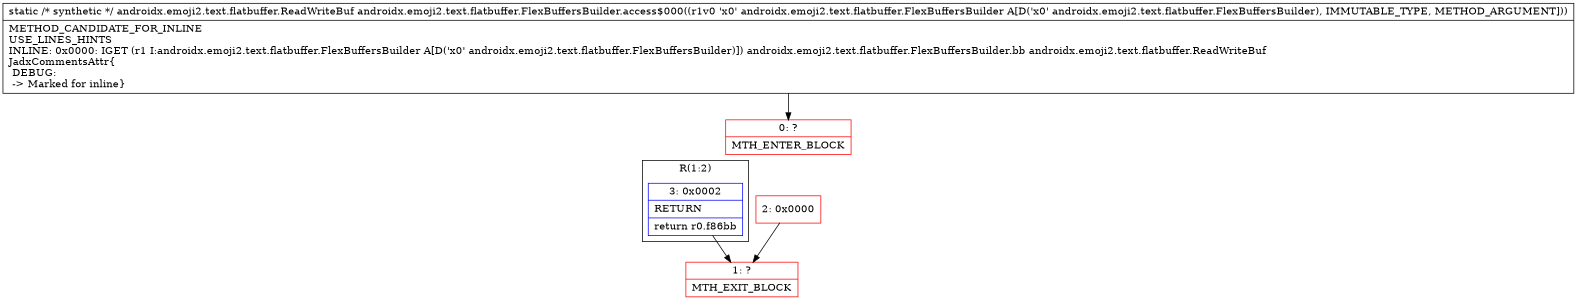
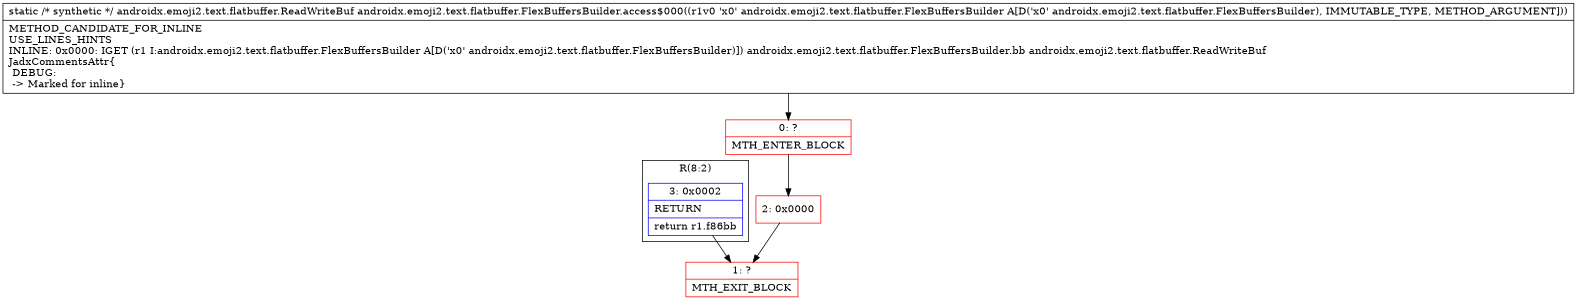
cluster "R(1:2)": label "R(1:2)" -> "R(8:2)"
edge "0: ?" -> "2: 0x0000": added
node "3: 0x0002": text "return r0.f86bb" -> "return r1.f86bb"
